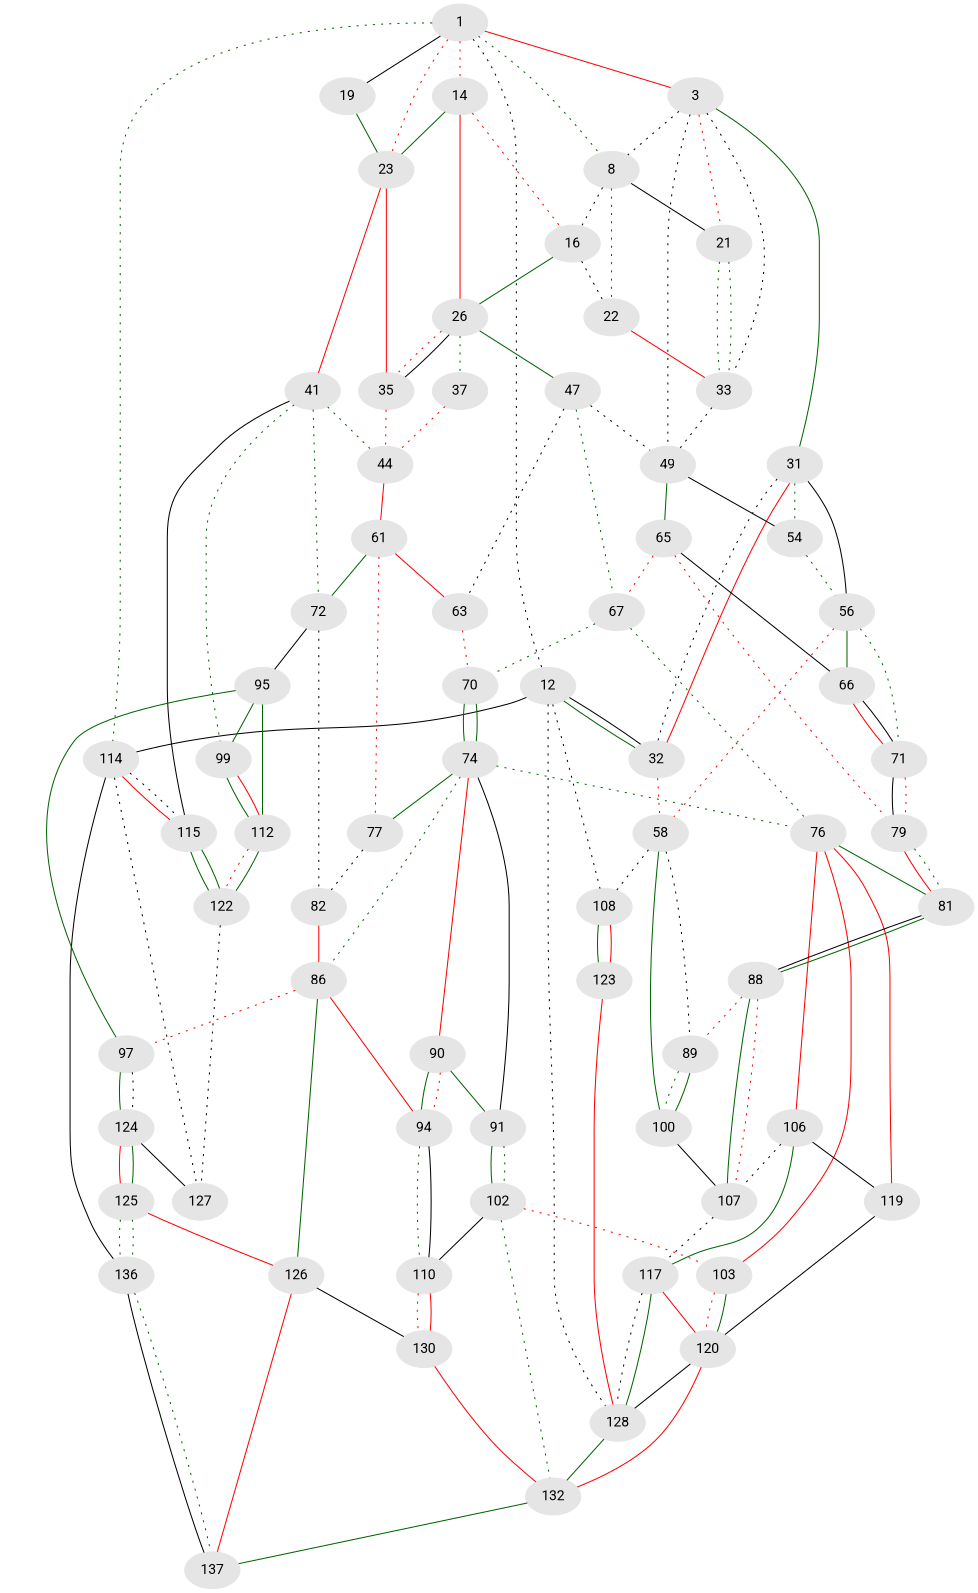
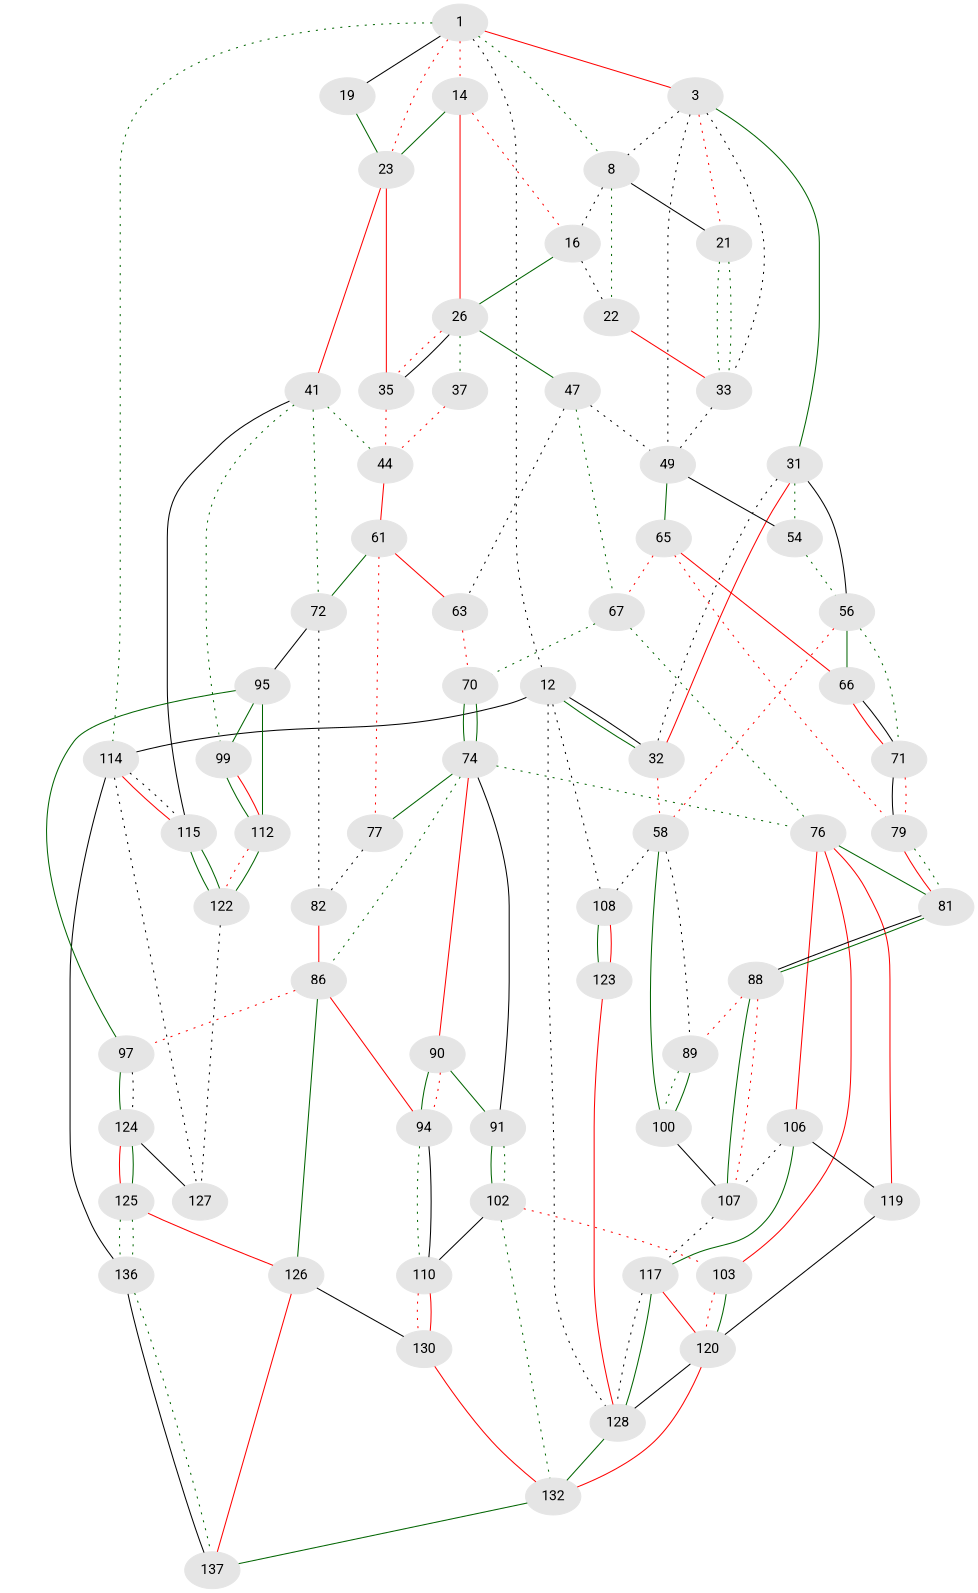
edge "65" -- "66": color black -> red
